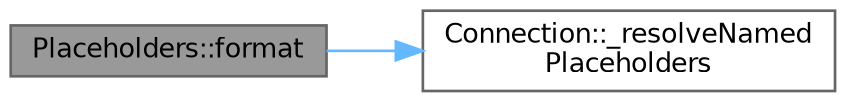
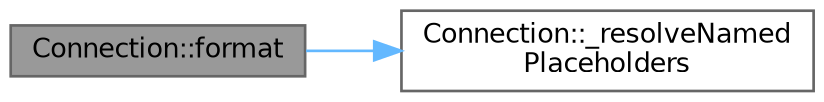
node "Placeholders::format": label "Placeholders::format" -> "Connection::format"
